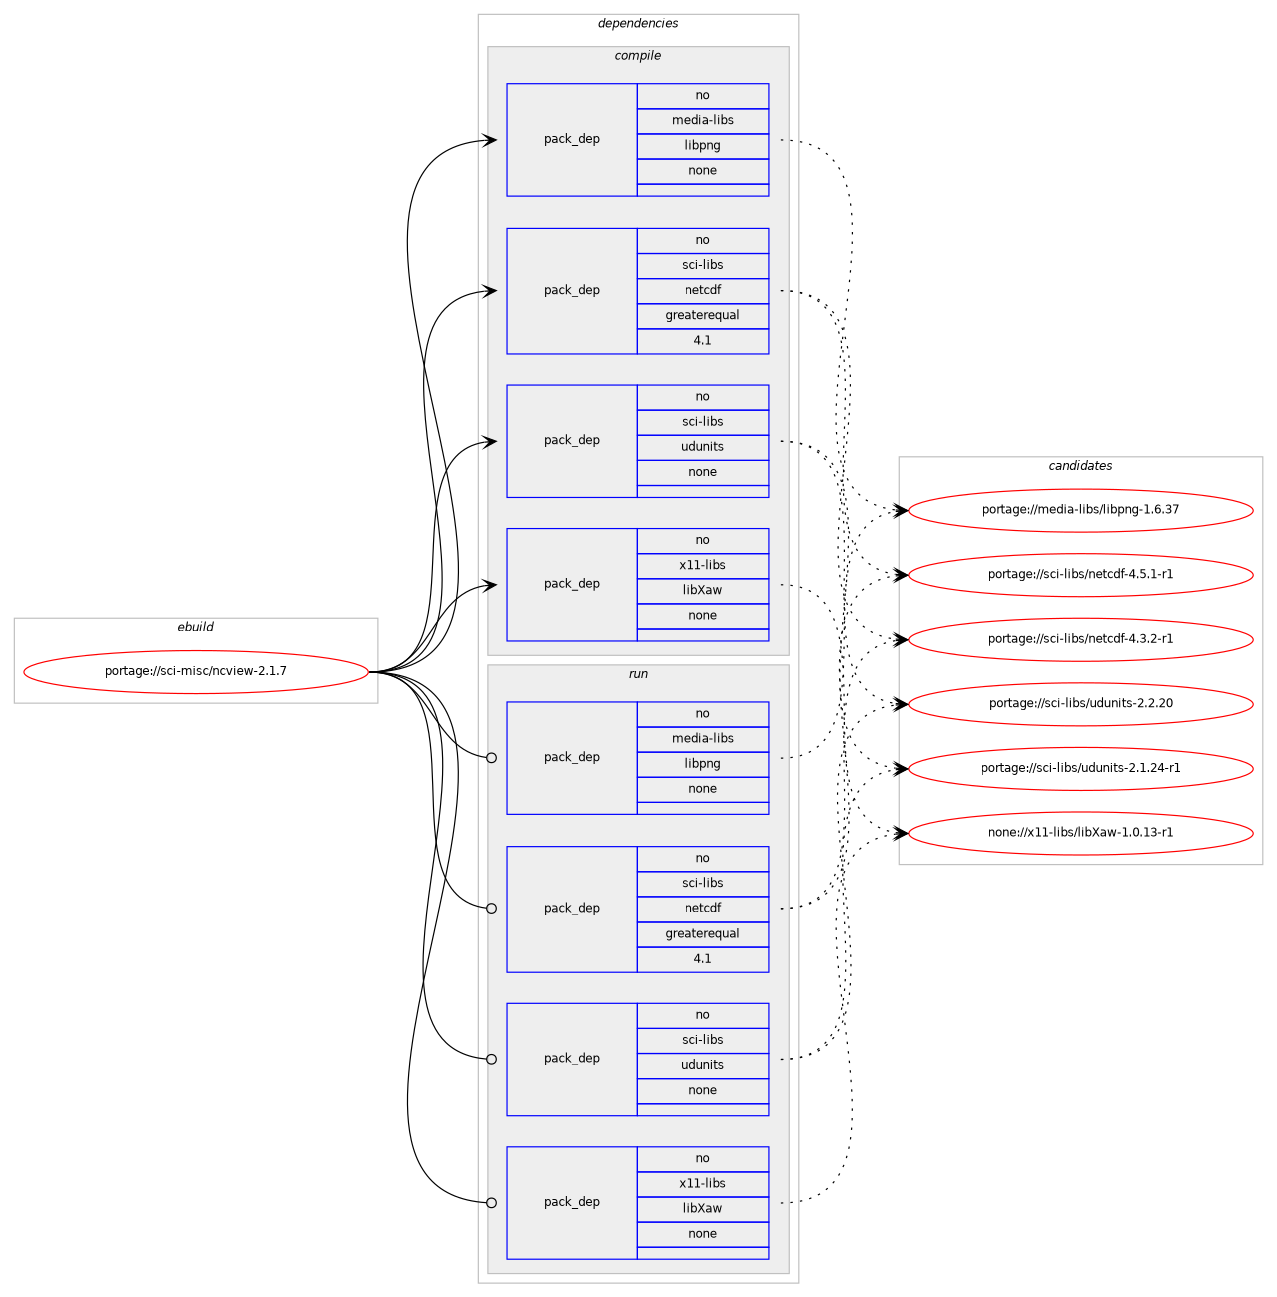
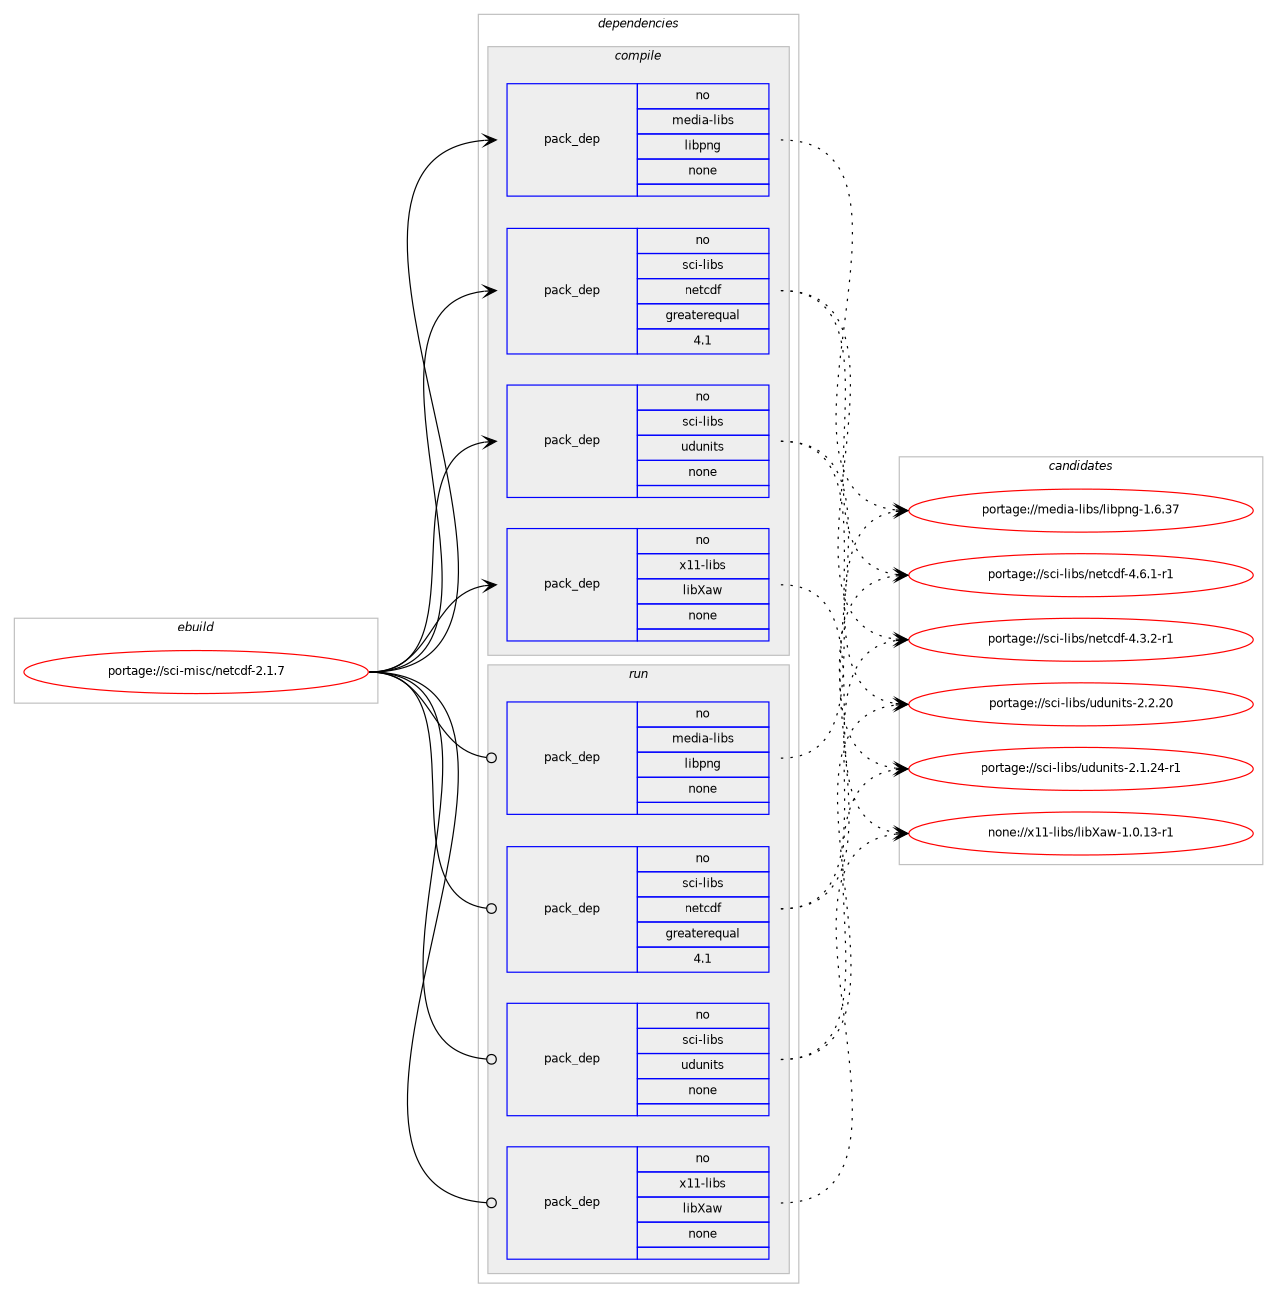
node "portage://sci-libs/netcdf-4.5.1-r1": label "portage://sci-libs/netcdf-4.5.1-r1" -> "portage://sci-libs/netcdf-4.6.1-r1"
node "portage://sci-misc/ncview-2.1.7": label "portage://sci-misc/ncview-2.1.7" -> "portage://sci-misc/netcdf-2.1.7"
